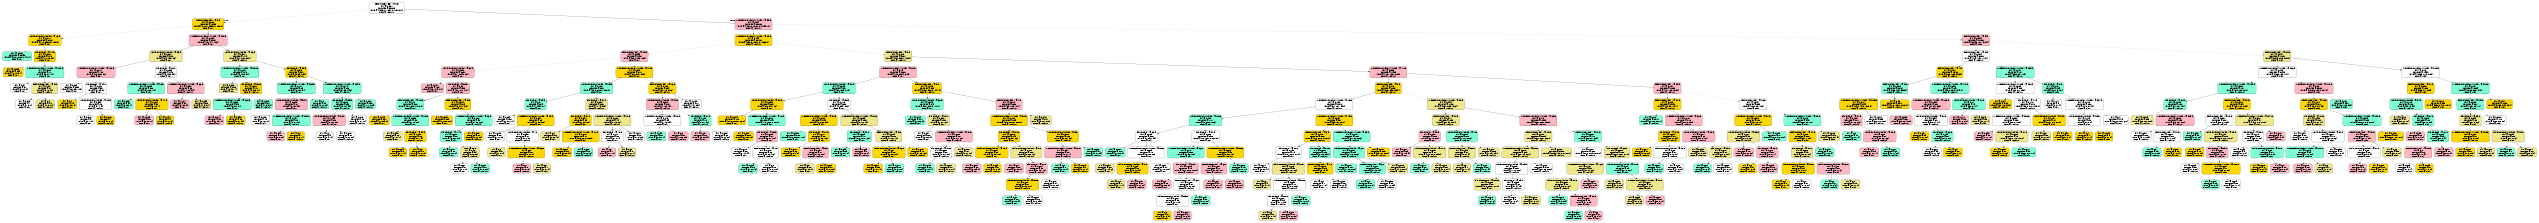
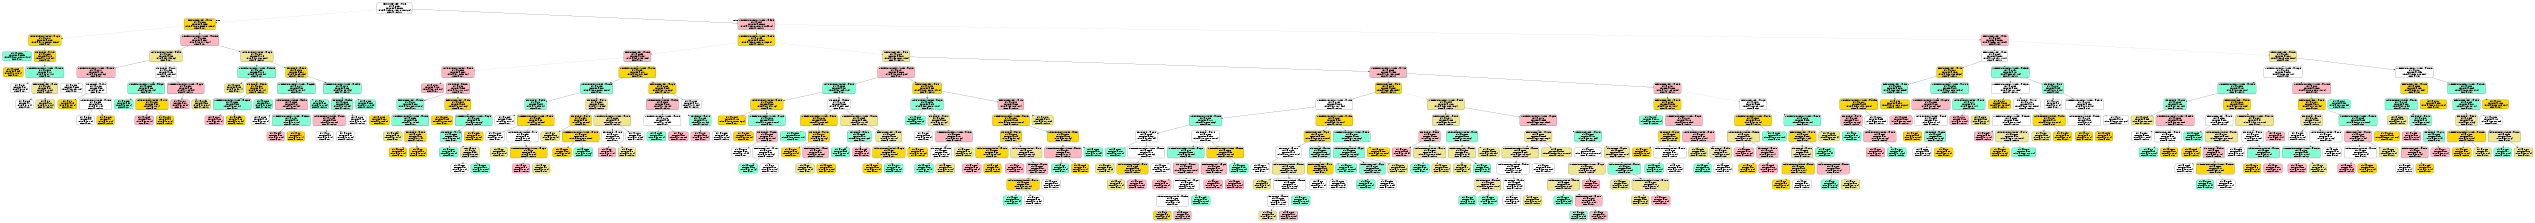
node "gini = 0.315 samples = 75 value = [3, 11, 61] class = Medium": label "gini = 0.315 samples = 75 value = [3, 11, 61] class = Medium" -> "gini = 0.315 samples = 75 value = [3, 11, 61] gini = Medium"
node "gini = 0.085 class = 45 value = [2, 0, 43] class = Medium": label "gini = 0.085 class = 45 value = [2, 0, 43] class = Medium" -> "gini = 0.085 samples = 45 value = [2, 0, 43] class = Medium"
node "gini = 0.374 samples = 43 value = [2, 33, 8] class = Low": added
